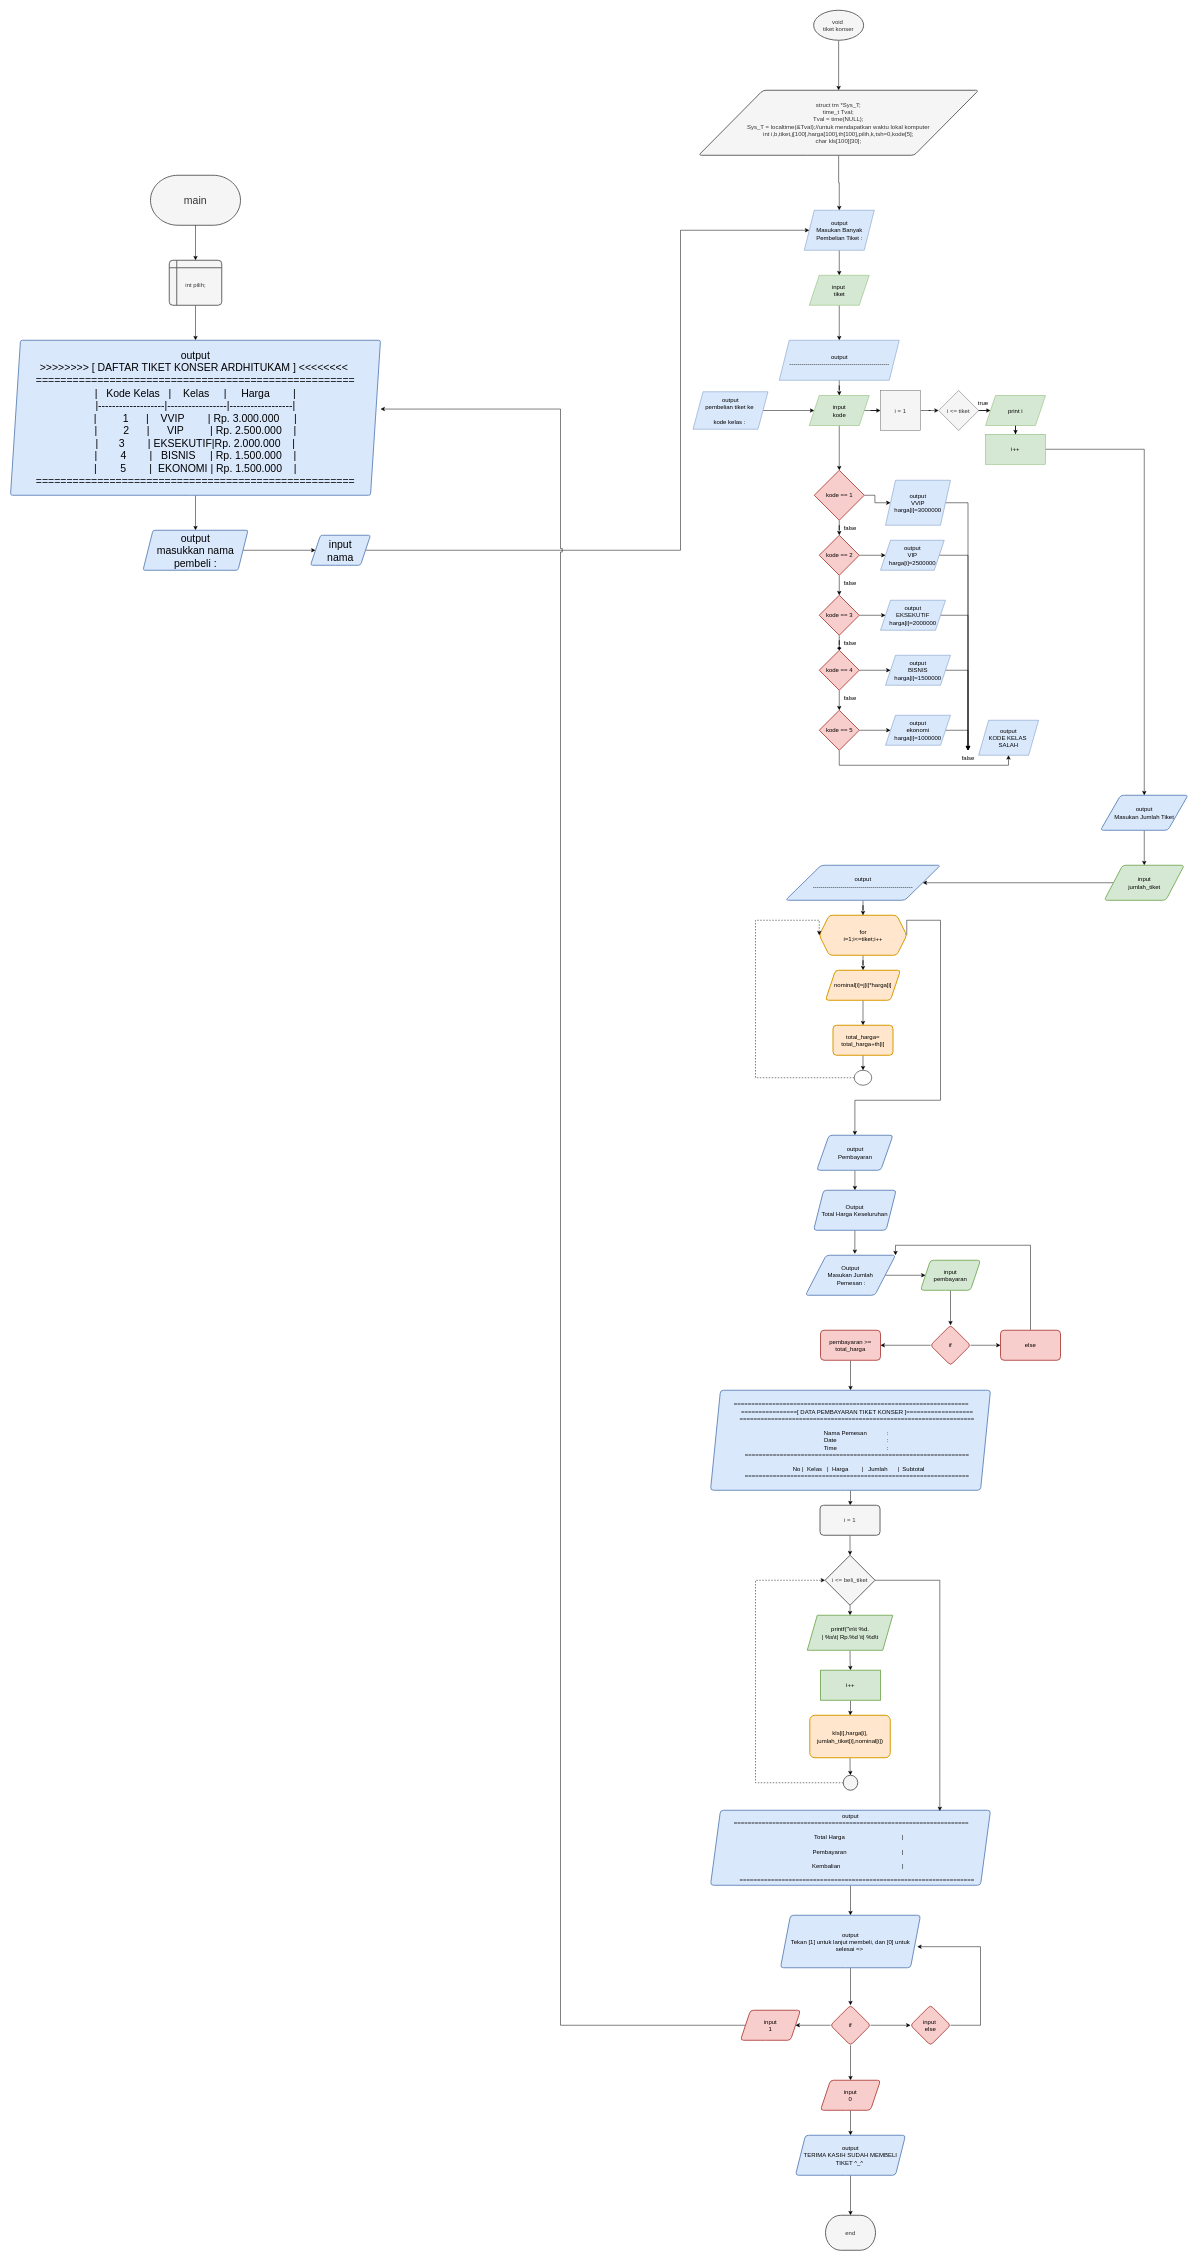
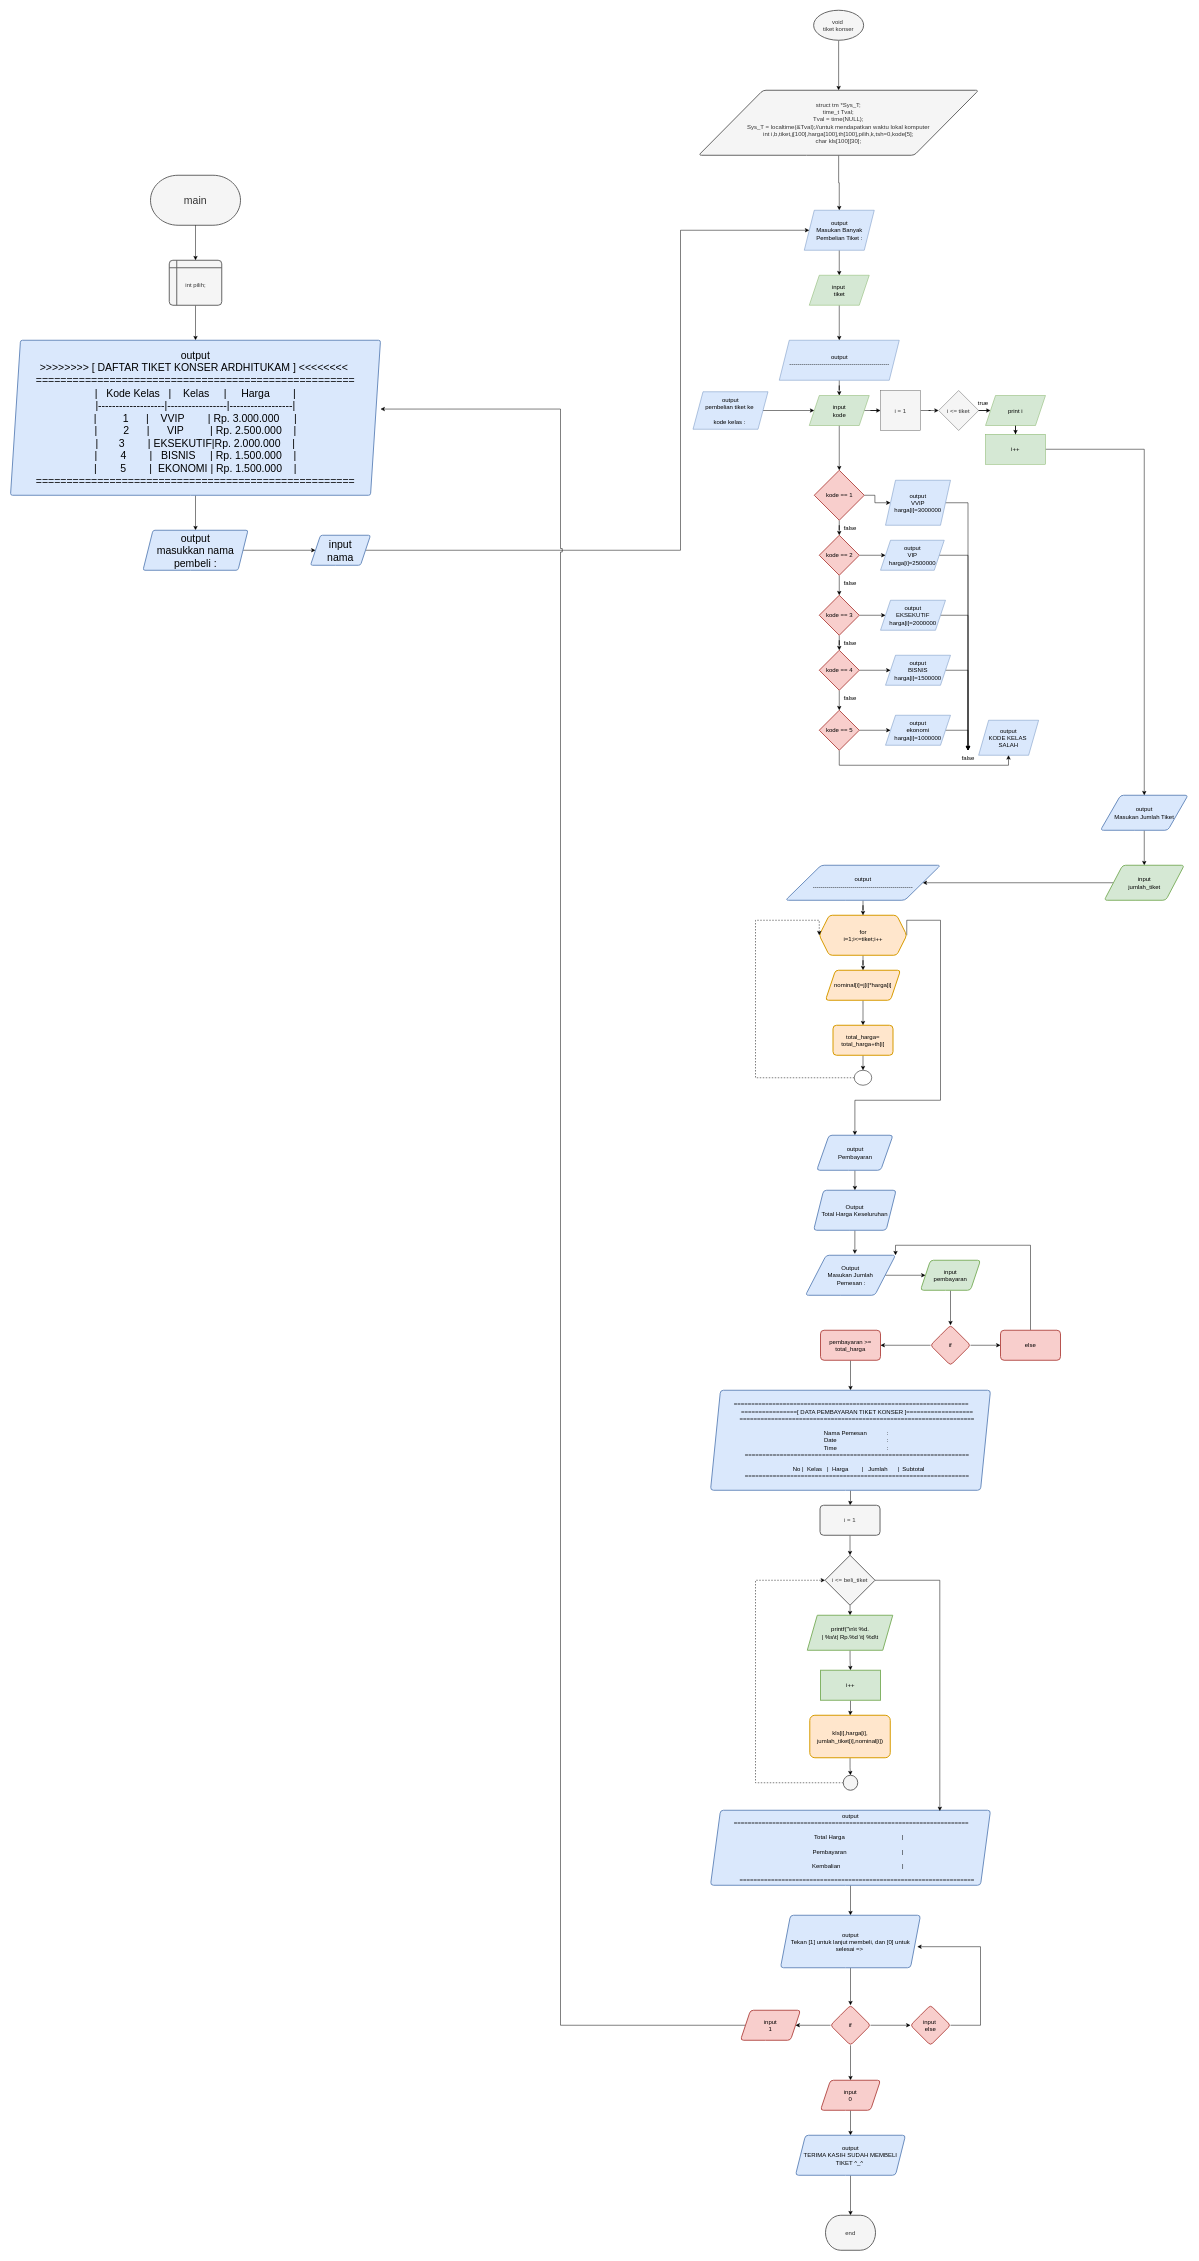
edge "kode == 3" -> "kode == 4": arrowhead diamond -> classic
